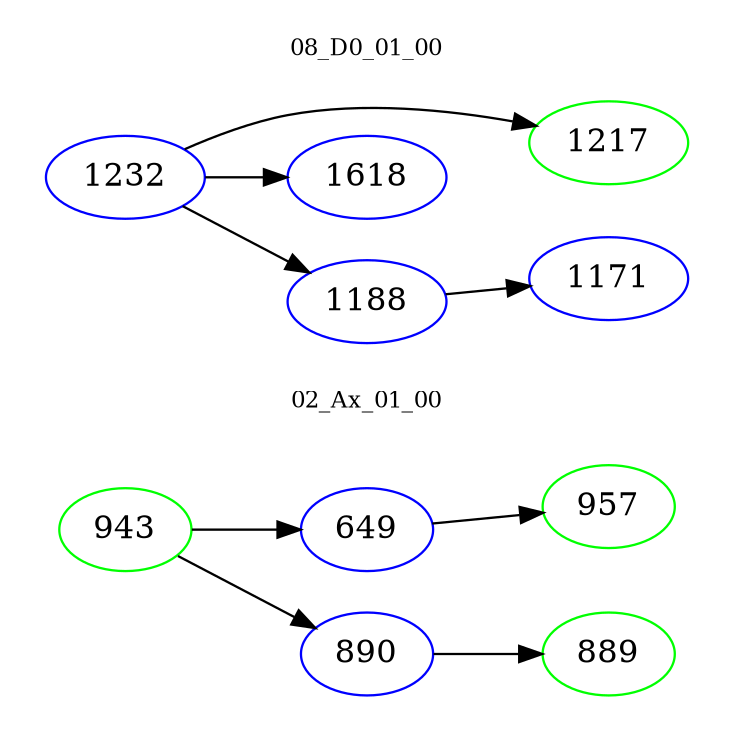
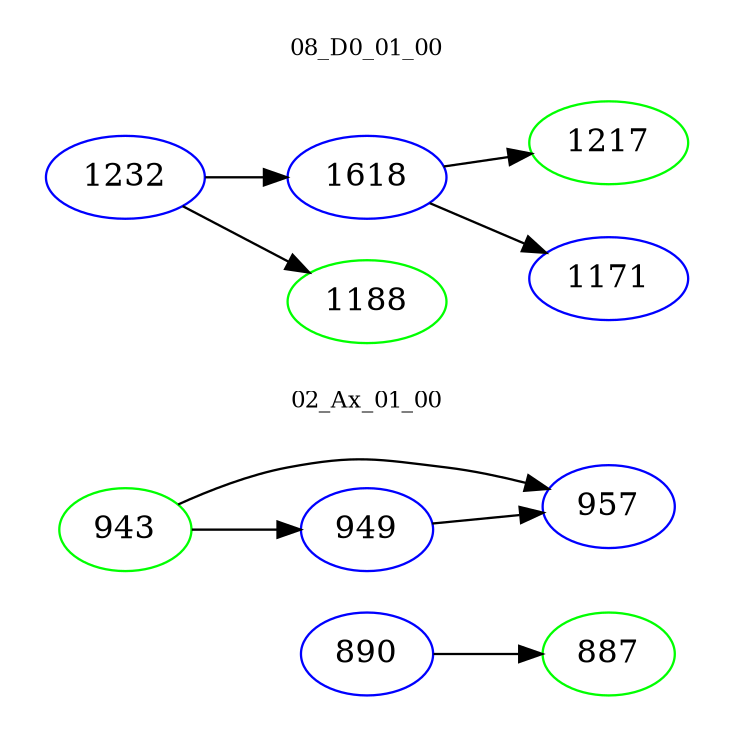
edge "1232" -> "1217": now "1618" -> "1217"
edge "1188" -> "1171": now "1618" -> "1171"
node "1188": color blue -> green
node "957": color green -> blue
node "649": label "649" -> "949"
edge "943" -> "890": now "943" -> "957"
node "889": label "889" -> "887"
